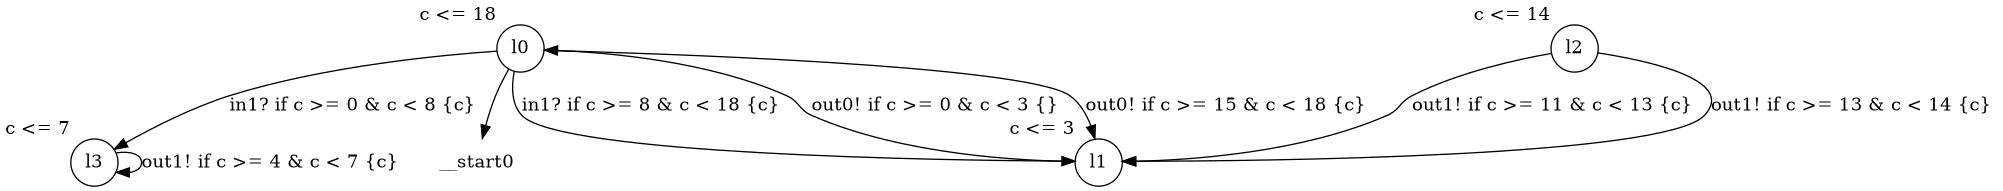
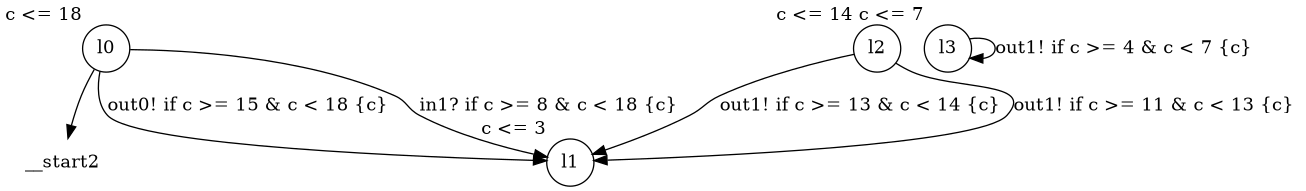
edge "l0 c <= 18" -> "l3 c <= 7": removed, label "in1? if c >= 0 & c < 8 {c}"
edge "l1 c <= 3" -> "l0 c <= 18": removed, label "out0! if c >= 0 & c < 3 {}"
node "__start0": label "__start0" -> "__start2"
